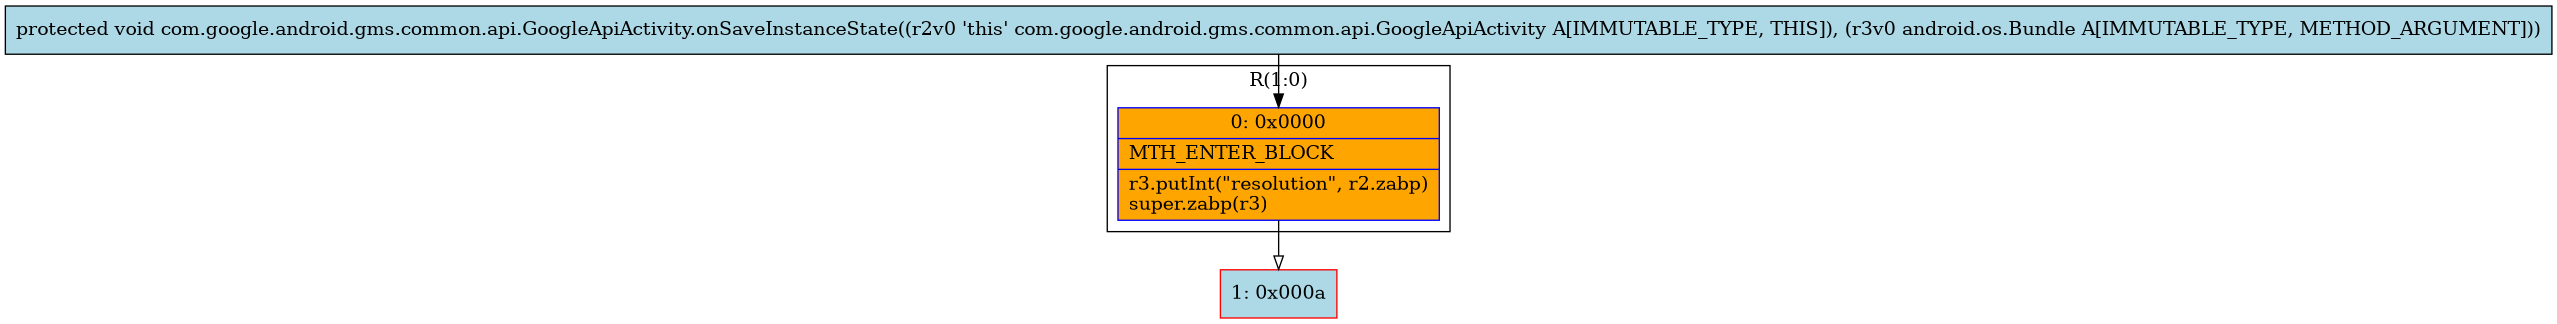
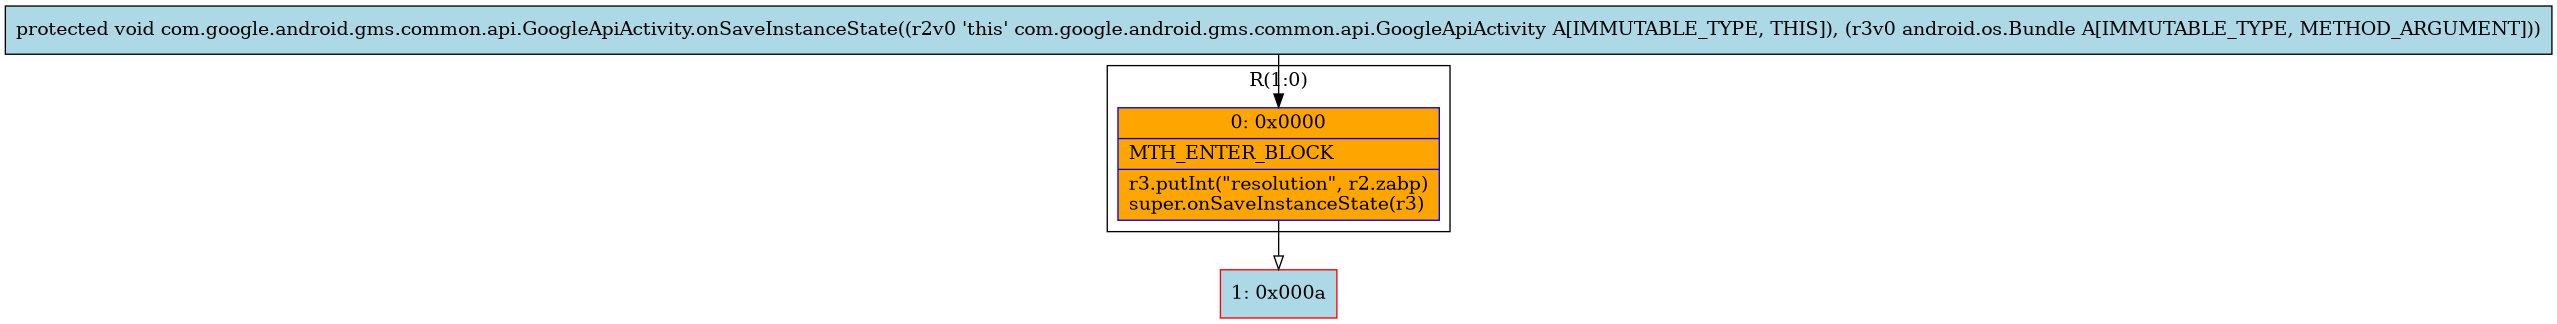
node "0: 0x0000": text "super.zabp(r3)" -> "super.onSaveInstanceState(r3)"
